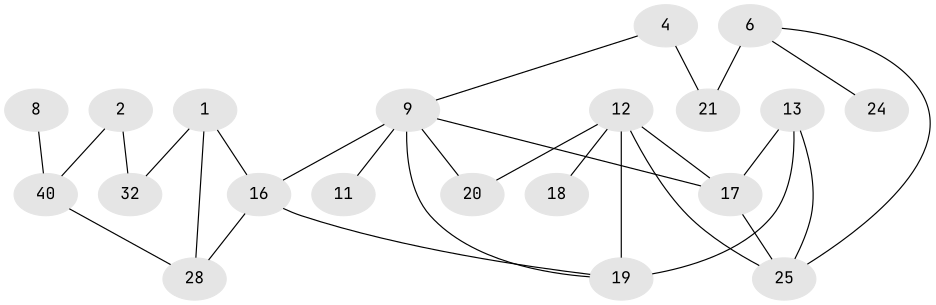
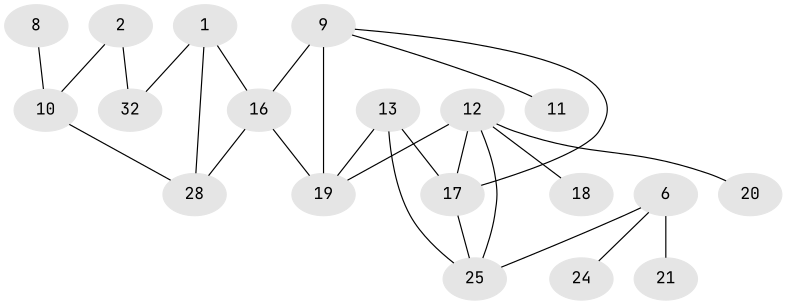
node "4": removed
edge "9" -- "20": removed
node "40": label "40" -> "10"
